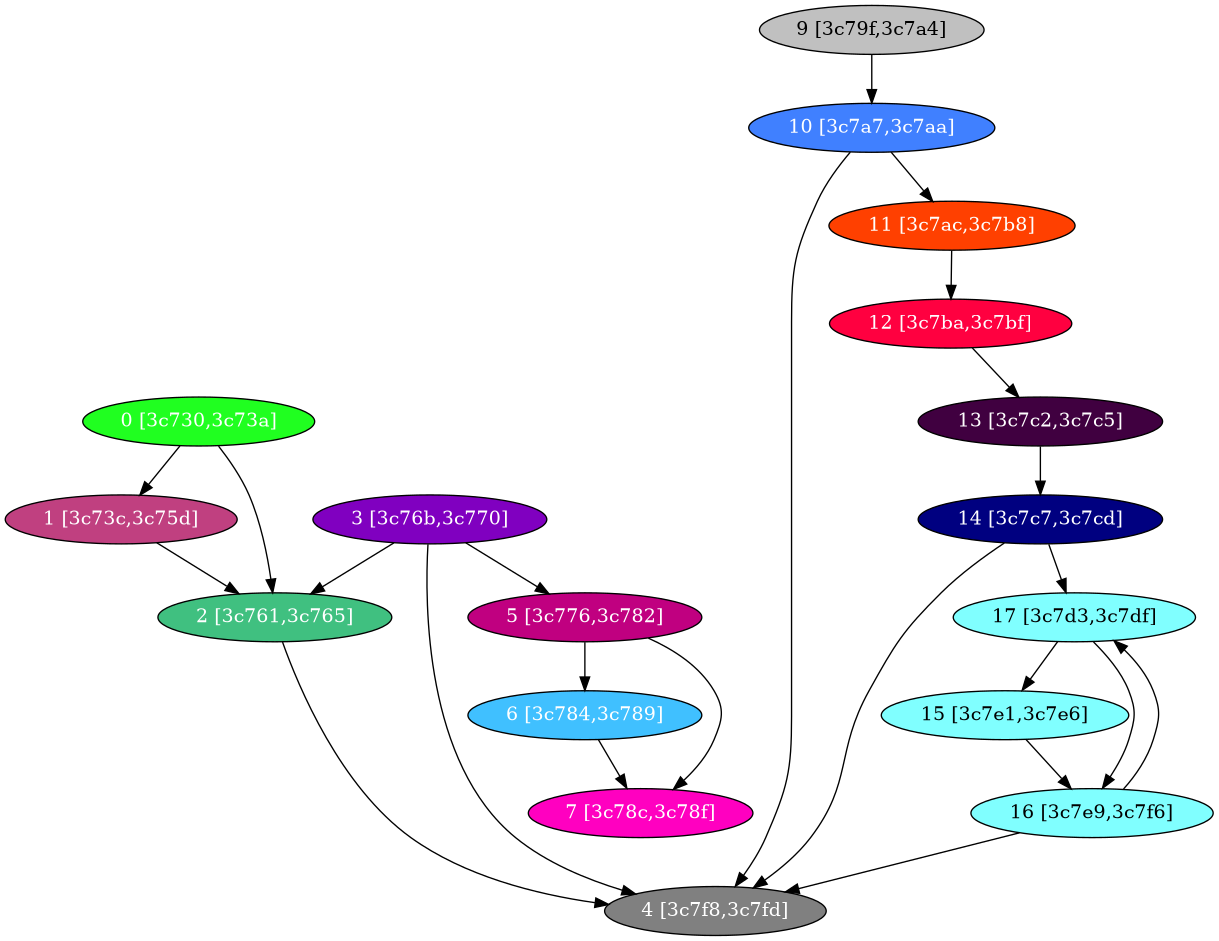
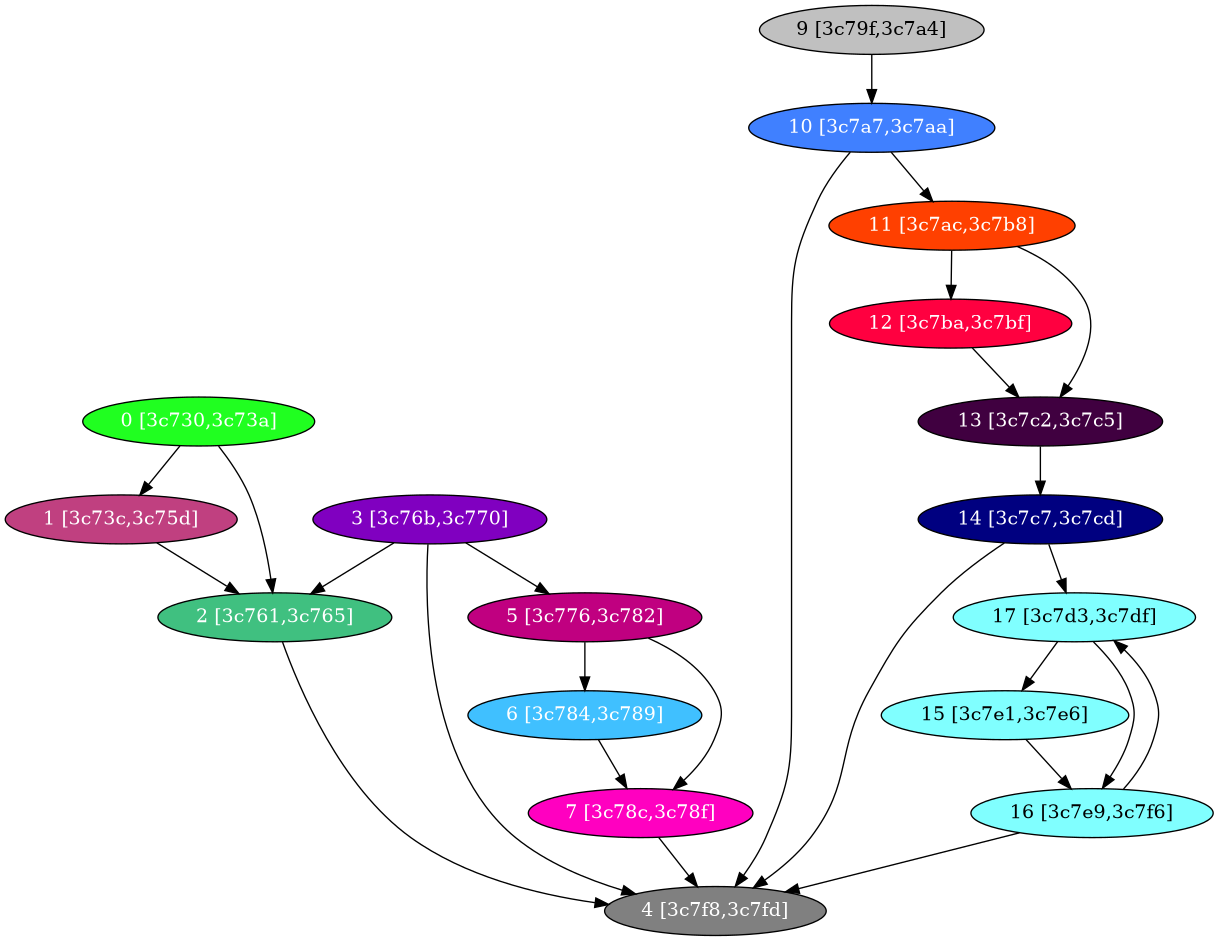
edge "11 [3c7ac,3c7b8]" -> "13 [3c7c2,3c7c5]": added
edge "7 [3c78c,3c78f]" -> "4 [3c7f8,3c7fd]": added
